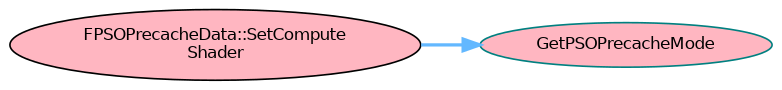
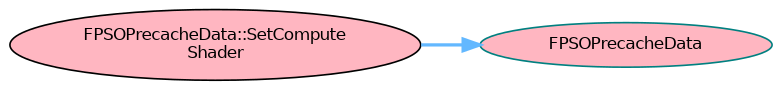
node "GetPSOPrecacheMode": label "GetPSOPrecacheMode" -> "FPSOPrecacheData"
